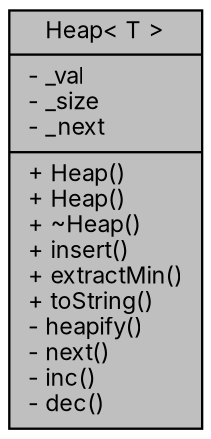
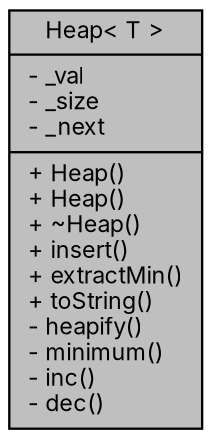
node "Heap< T >": text "- next()" -> "- minimum()"
